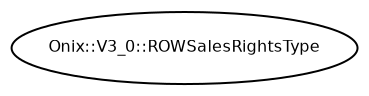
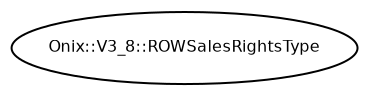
node "Onix::V3_0::ROWSalesRightsType": label "Onix::V3_0::ROWSalesRightsType" -> "Onix::V3_8::ROWSalesRightsType"
